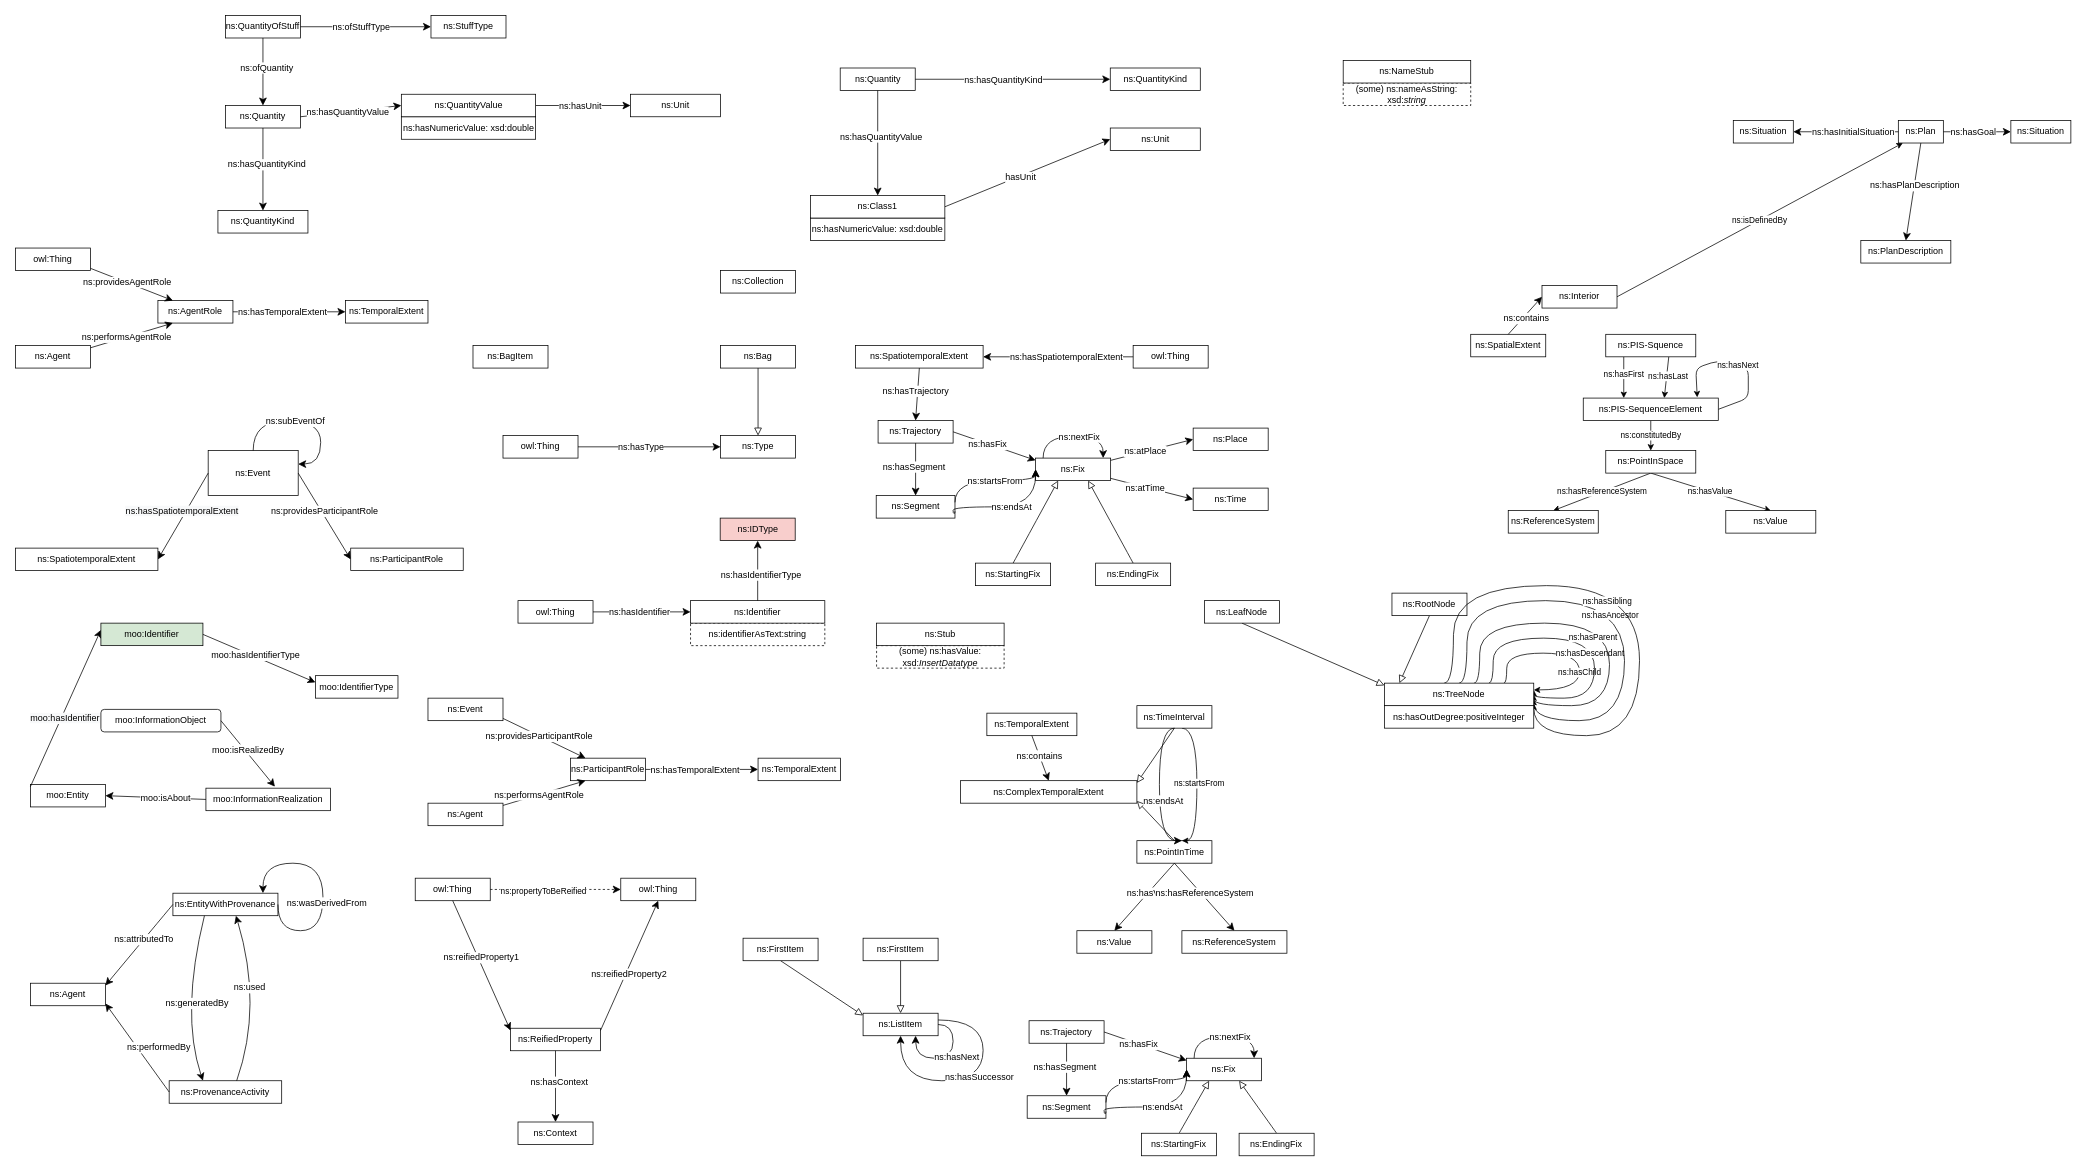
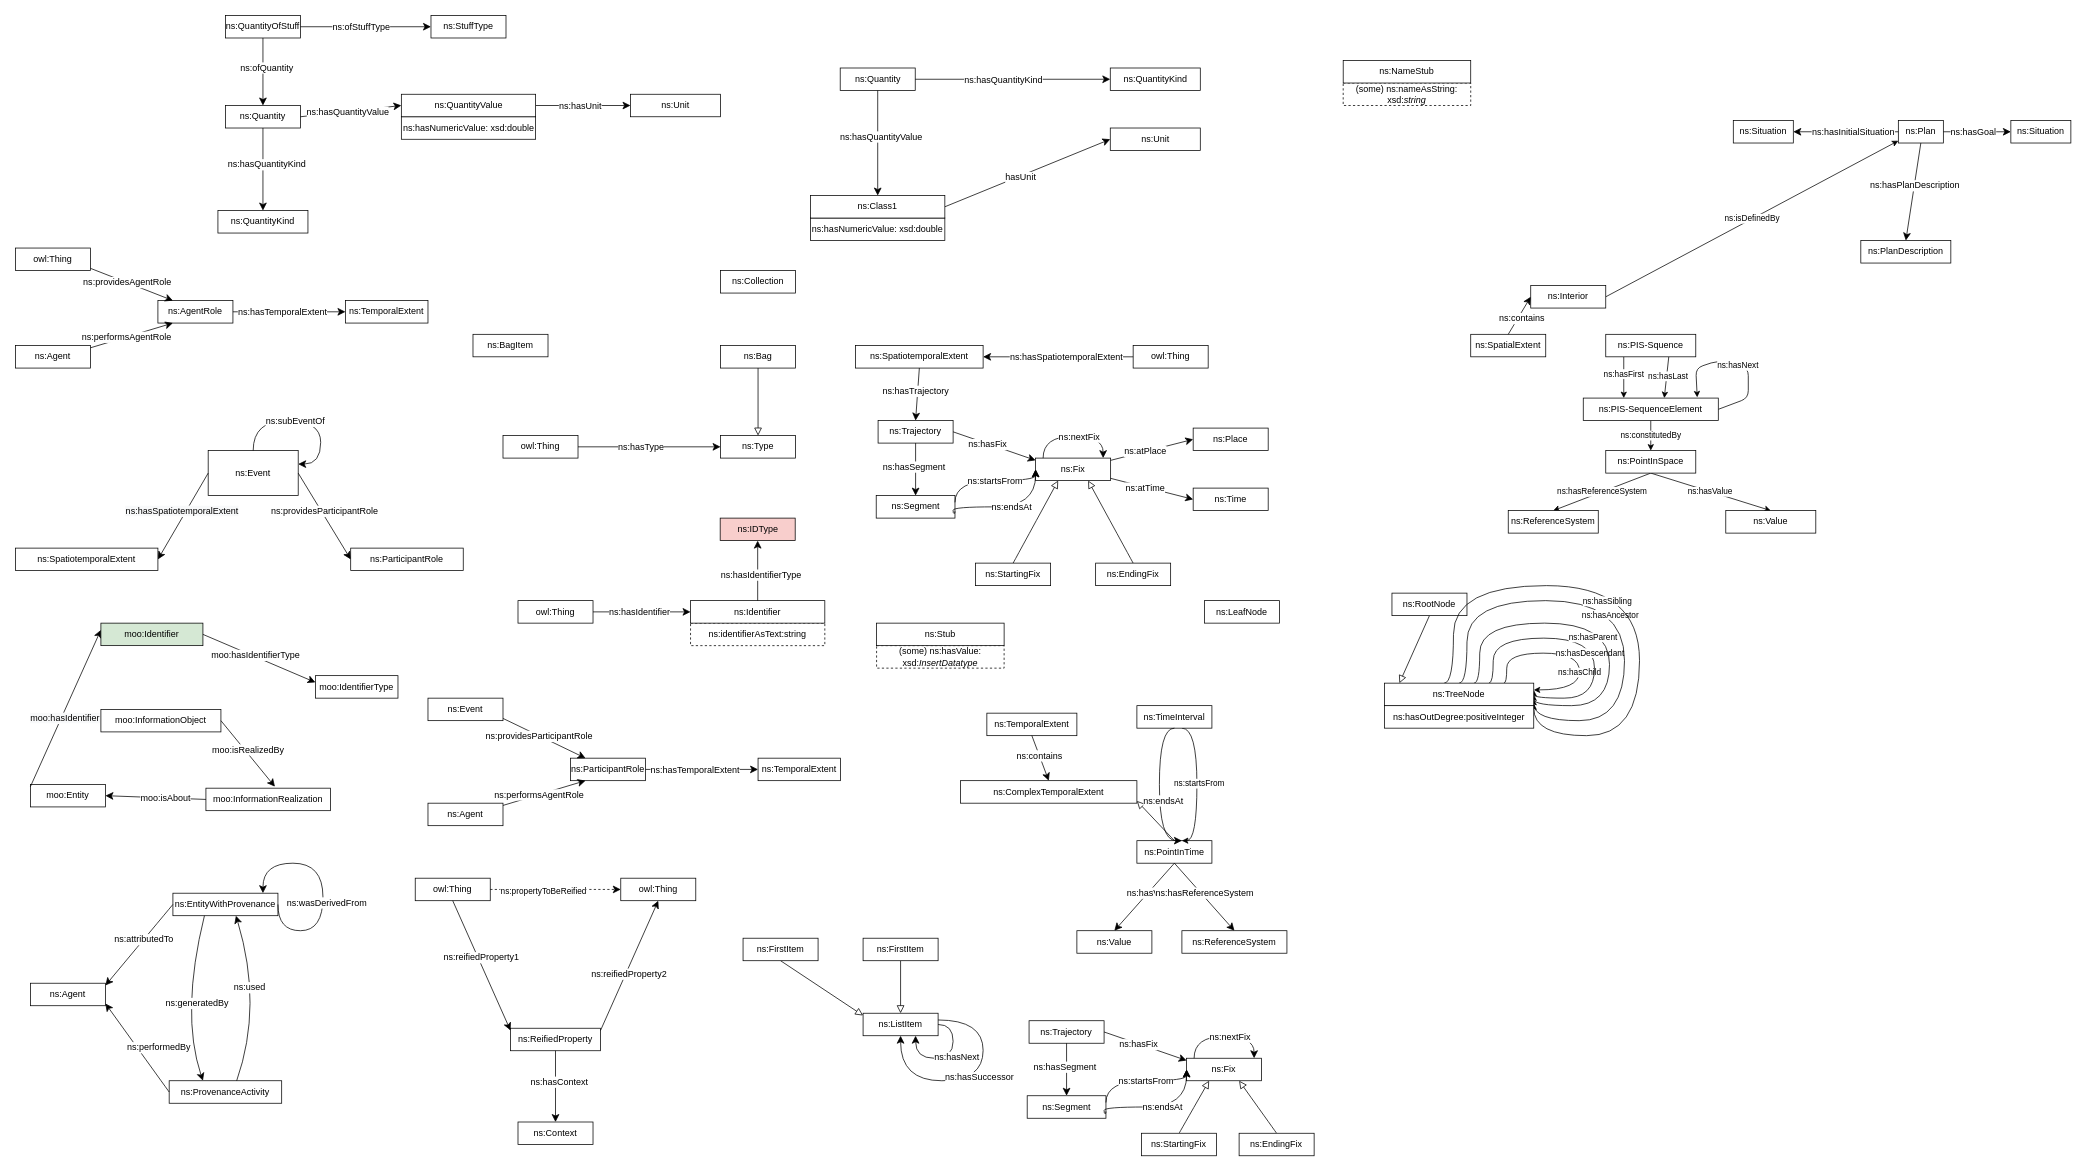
node "ns:Interior": moved (1579, 297) -> (1568, 297)
node "ns:BagItem": moved (510, 357) -> (510, 345)
edge "ns:LeafNode" -> "ns:TreeNode": removed
node "moo:InformationObject": shape rounded rectangle -> rectangle
edge "ns:TimeInterval" -> "ns:ComplexTemporalExtent": removed
